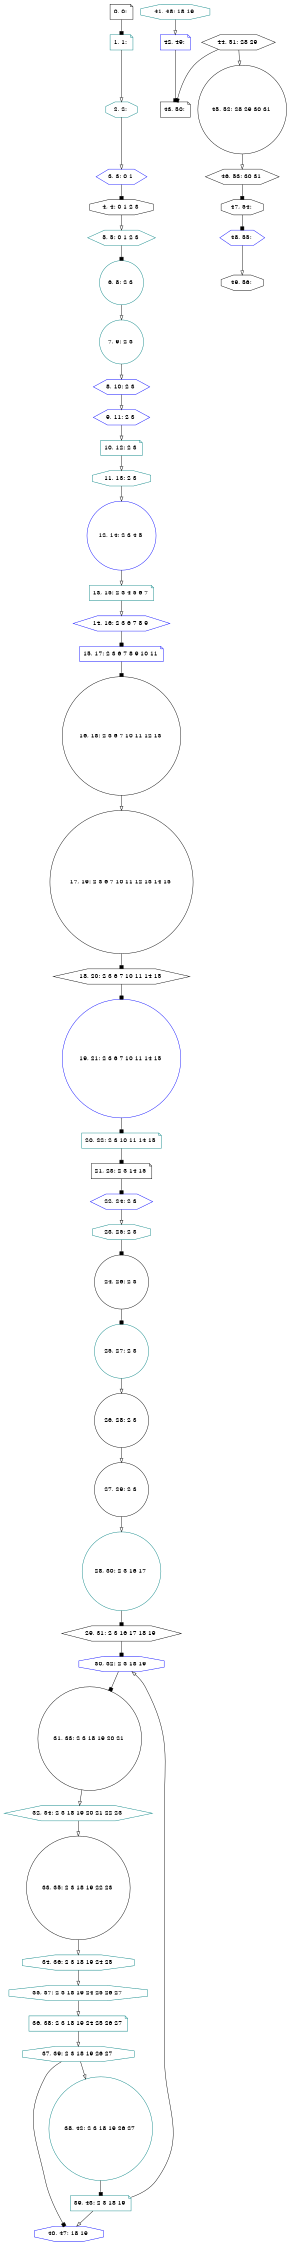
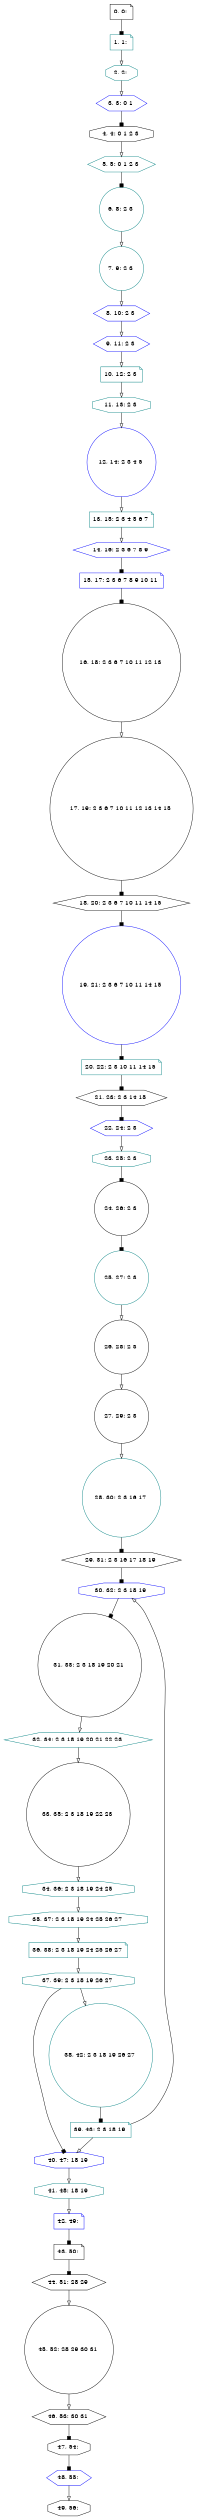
edge "44, 51: 28 29" -> "43, 50:": reversed
node "21, 23: 2 3 14 15": shape note -> hexagon
edge "40, 47: 18 19" -> "41, 48: 18 19": added
